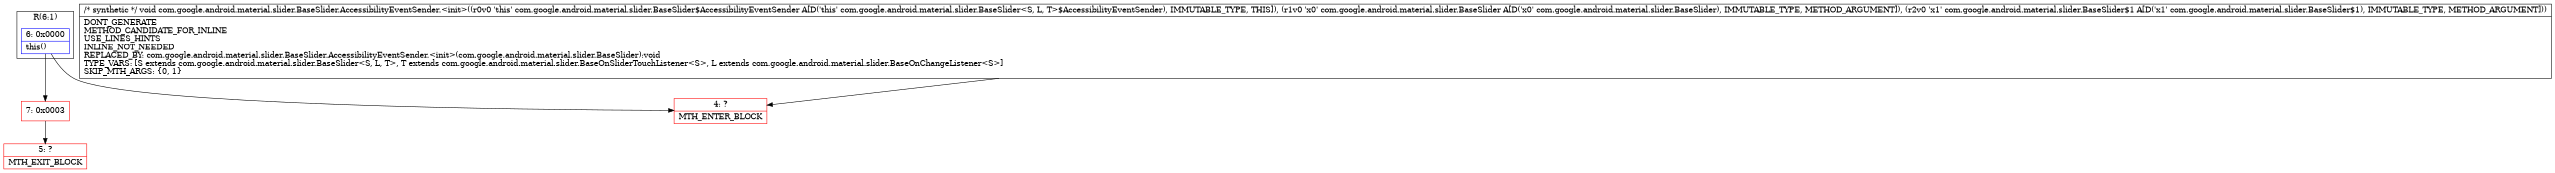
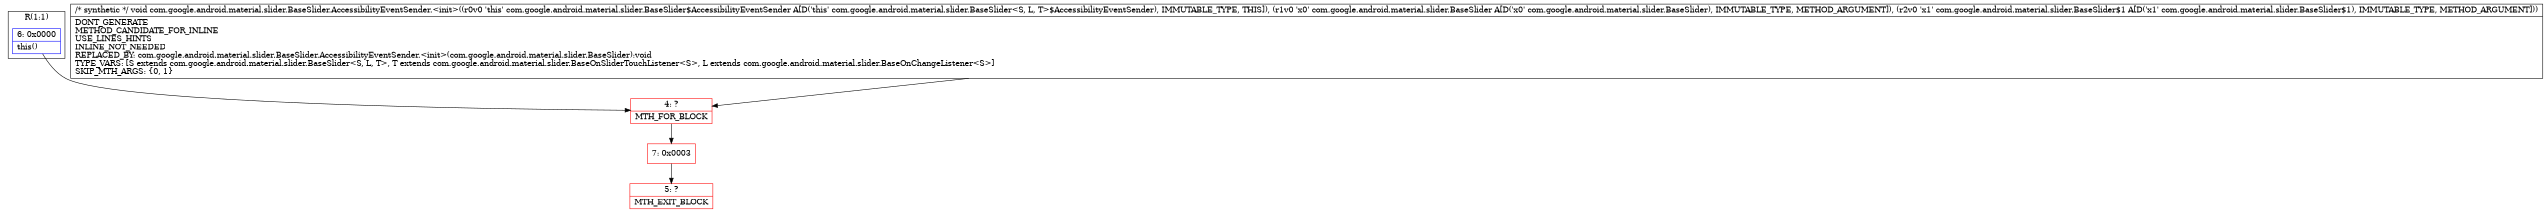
cluster "R(6:1)": label "R(6:1)" -> "R(1:1)"
edge "6: 0x0000" -> "7: 0x0003": now "4: ?" -> "7: 0x0003"
node "4: ?": text "MTH_ENTER_BLOCK" -> "MTH_FOR_BLOCK"
